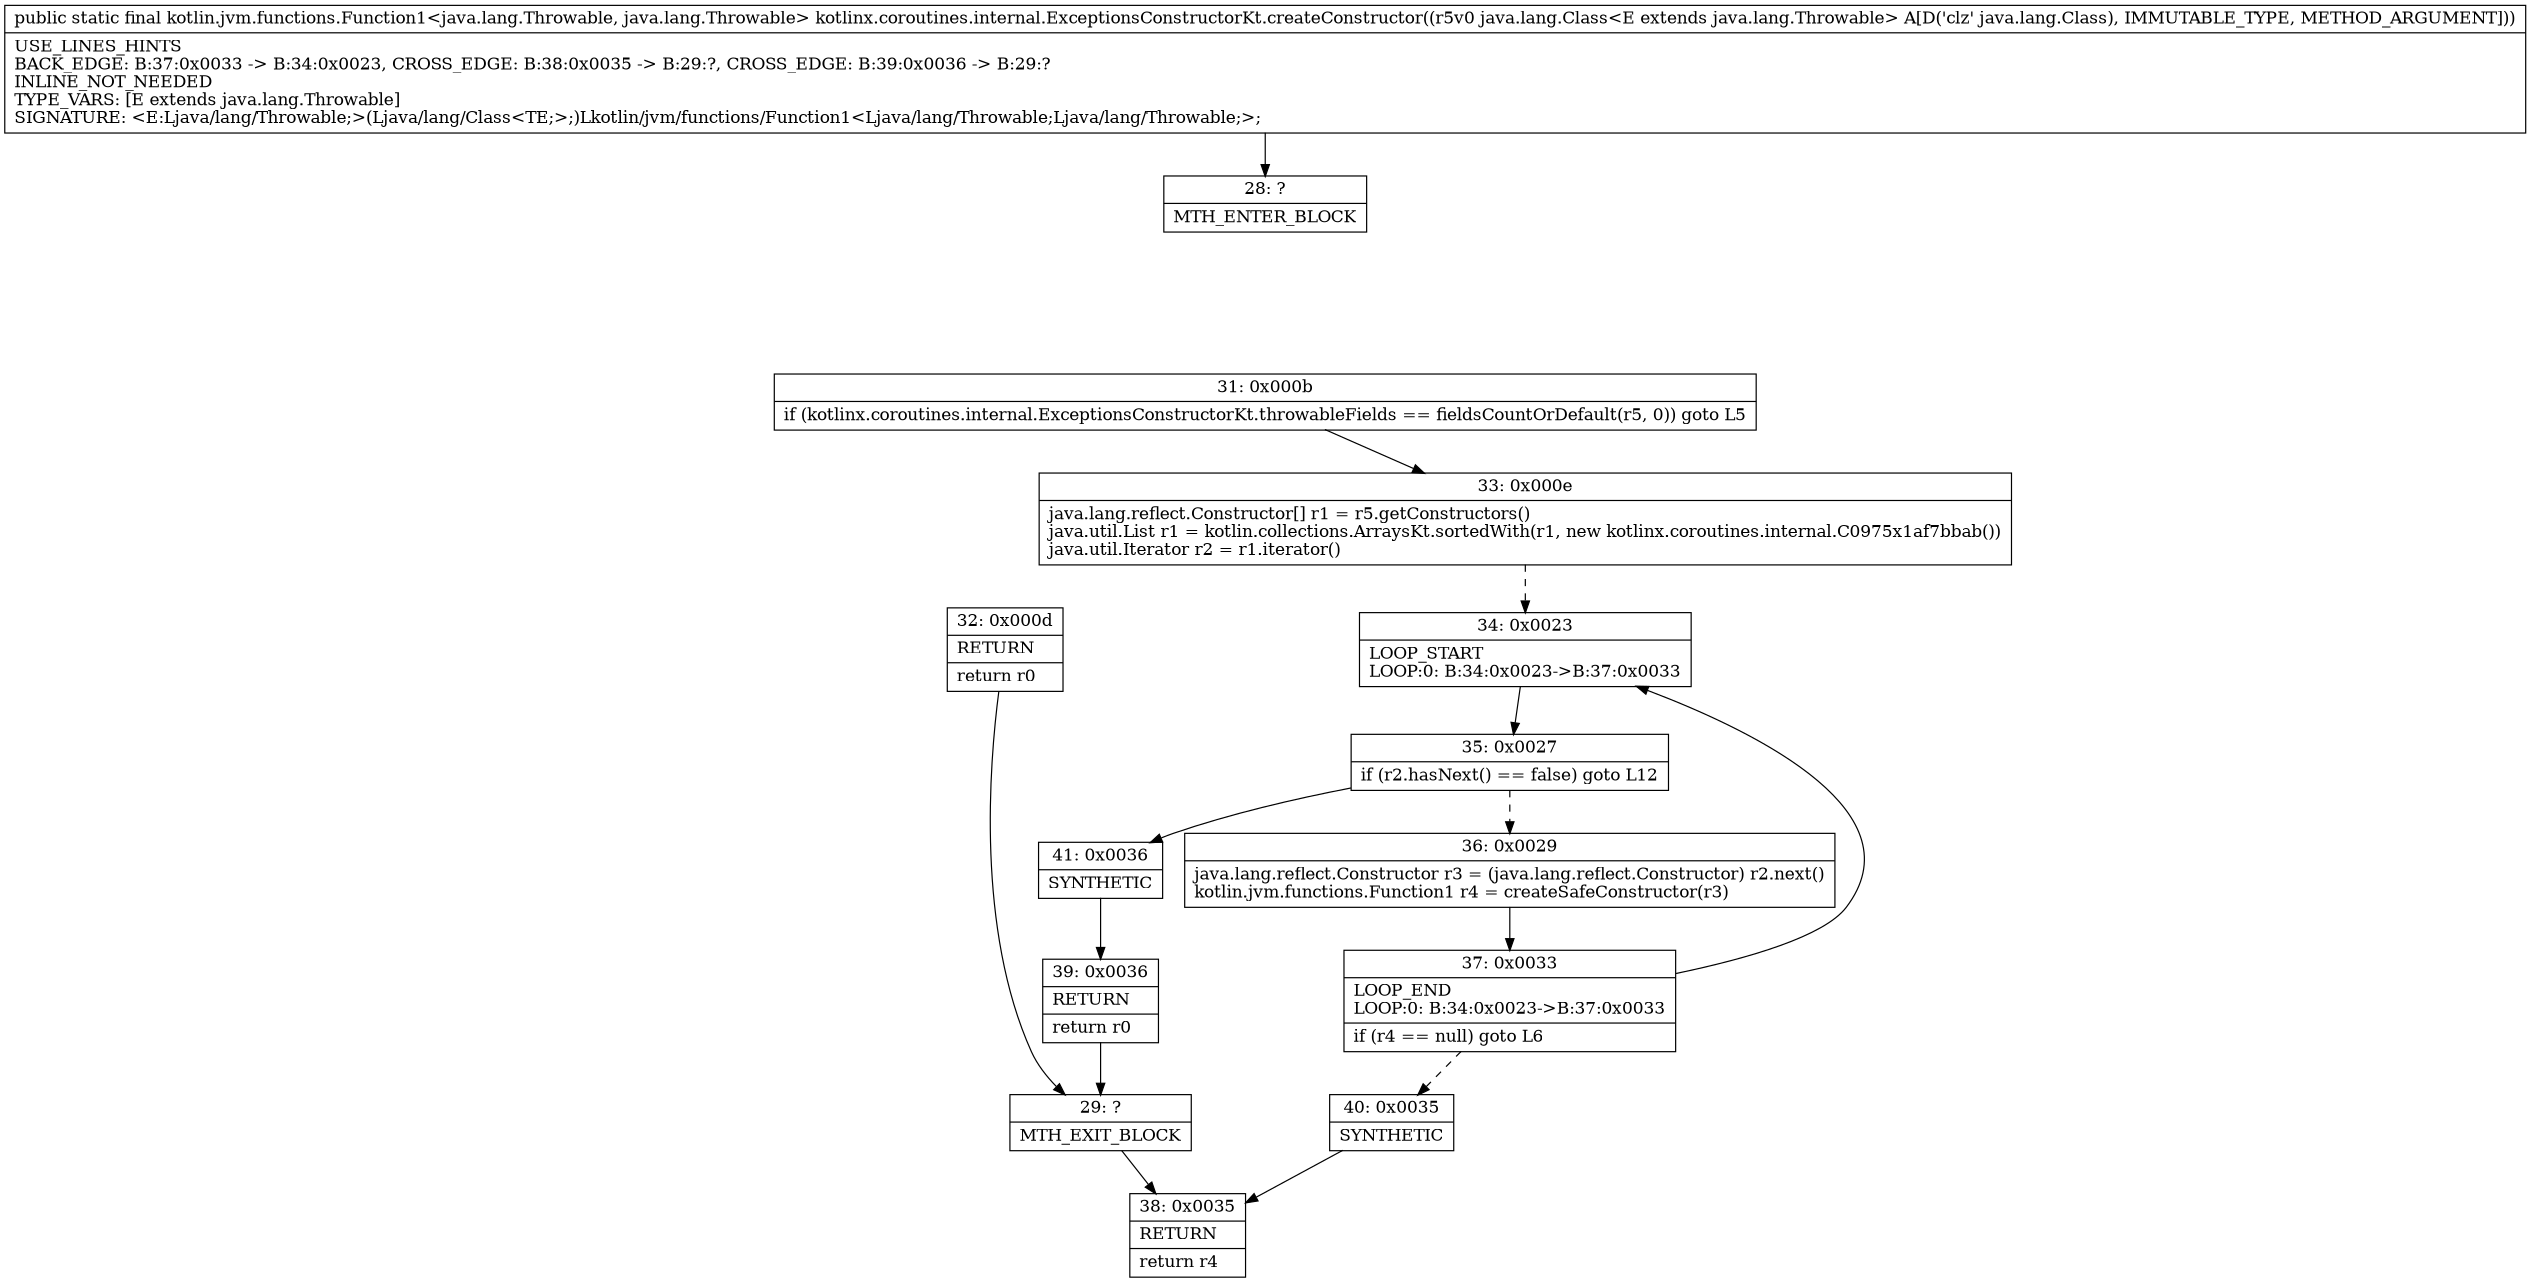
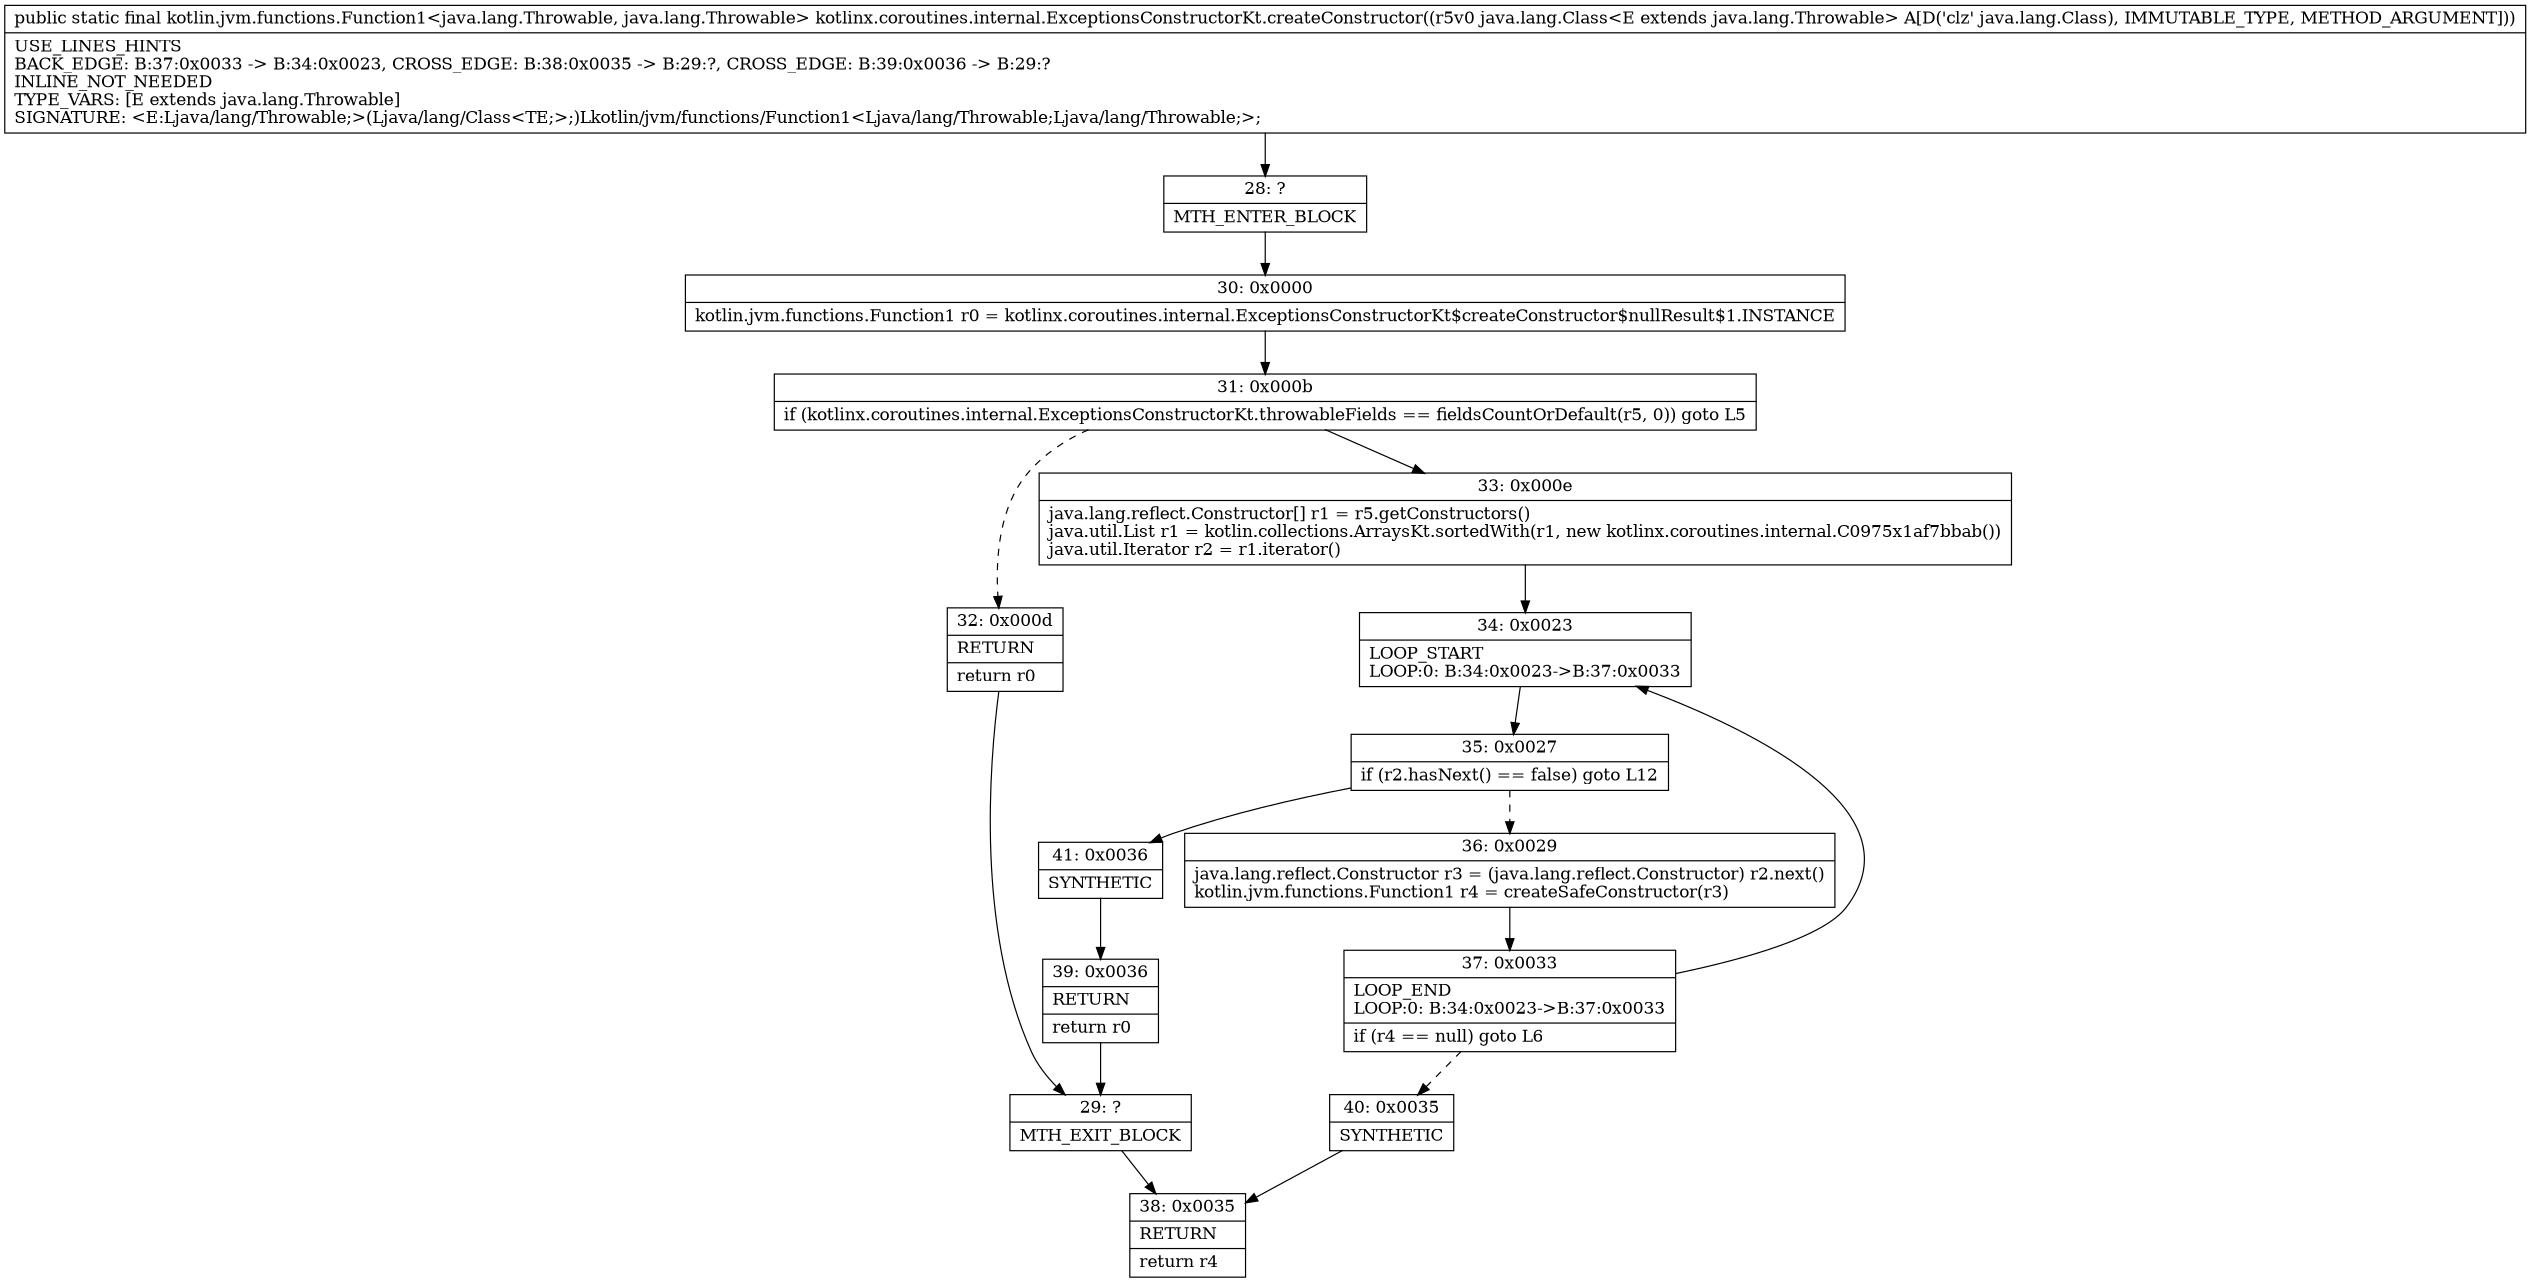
node "30: 0x0000": added
edge "31: 0x000b" -> "32: 0x000d": added
edge "33: 0x000e" -> "34: 0x0023": style dashed -> solid
